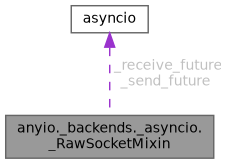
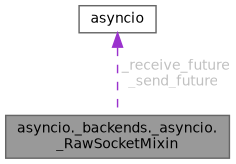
node "anyio._backends._asyncio. _RawSocketMixin": label "anyio._backends._asyncio. _RawSocketMixin" -> "asyncio._backends._asyncio. _RawSocketMixin"
